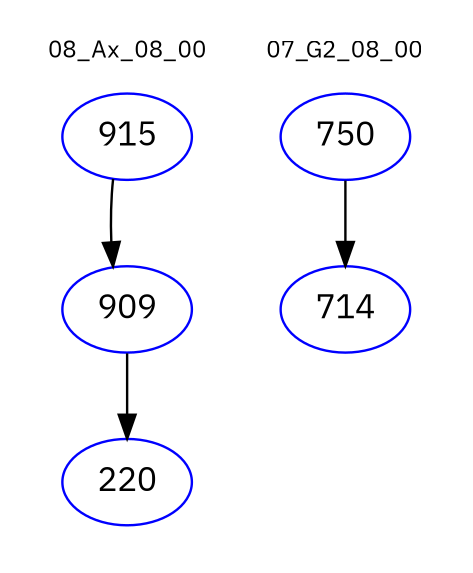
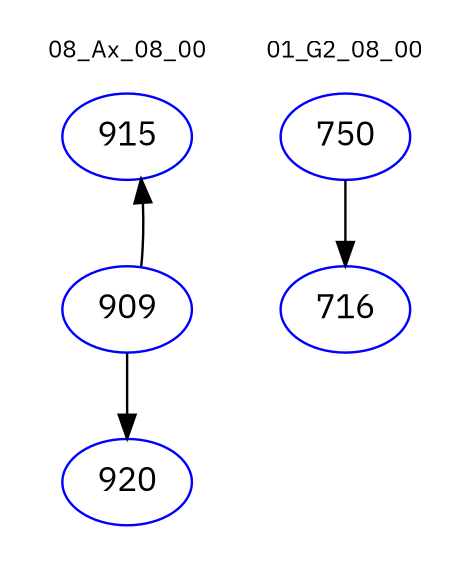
cluster "07_G2_08_00": label "07_G2_08_00" -> "01_G2_08_00"
edge "915" -> "909": reversed
node "714": label "714" -> "716"
node "220": label "220" -> "920"
